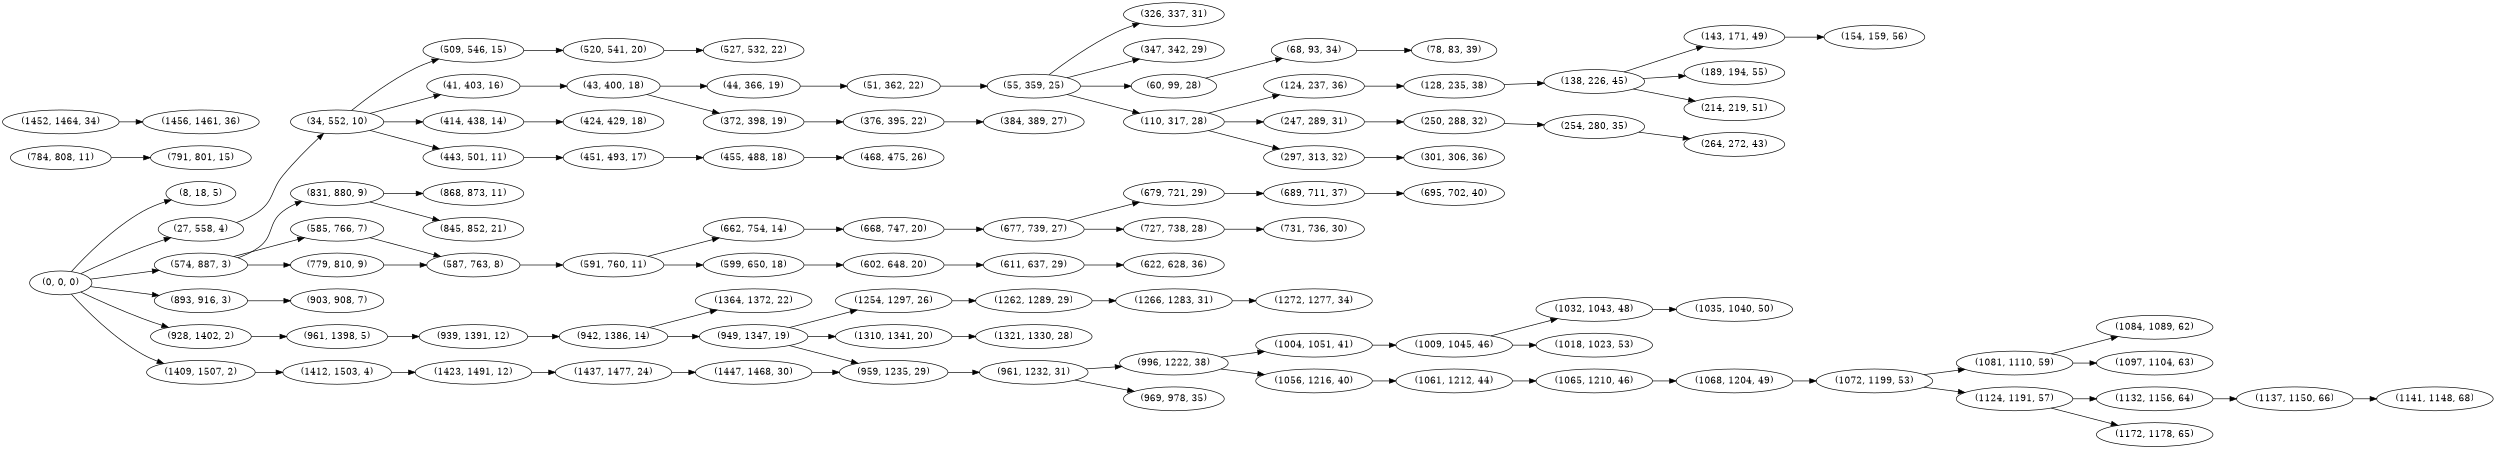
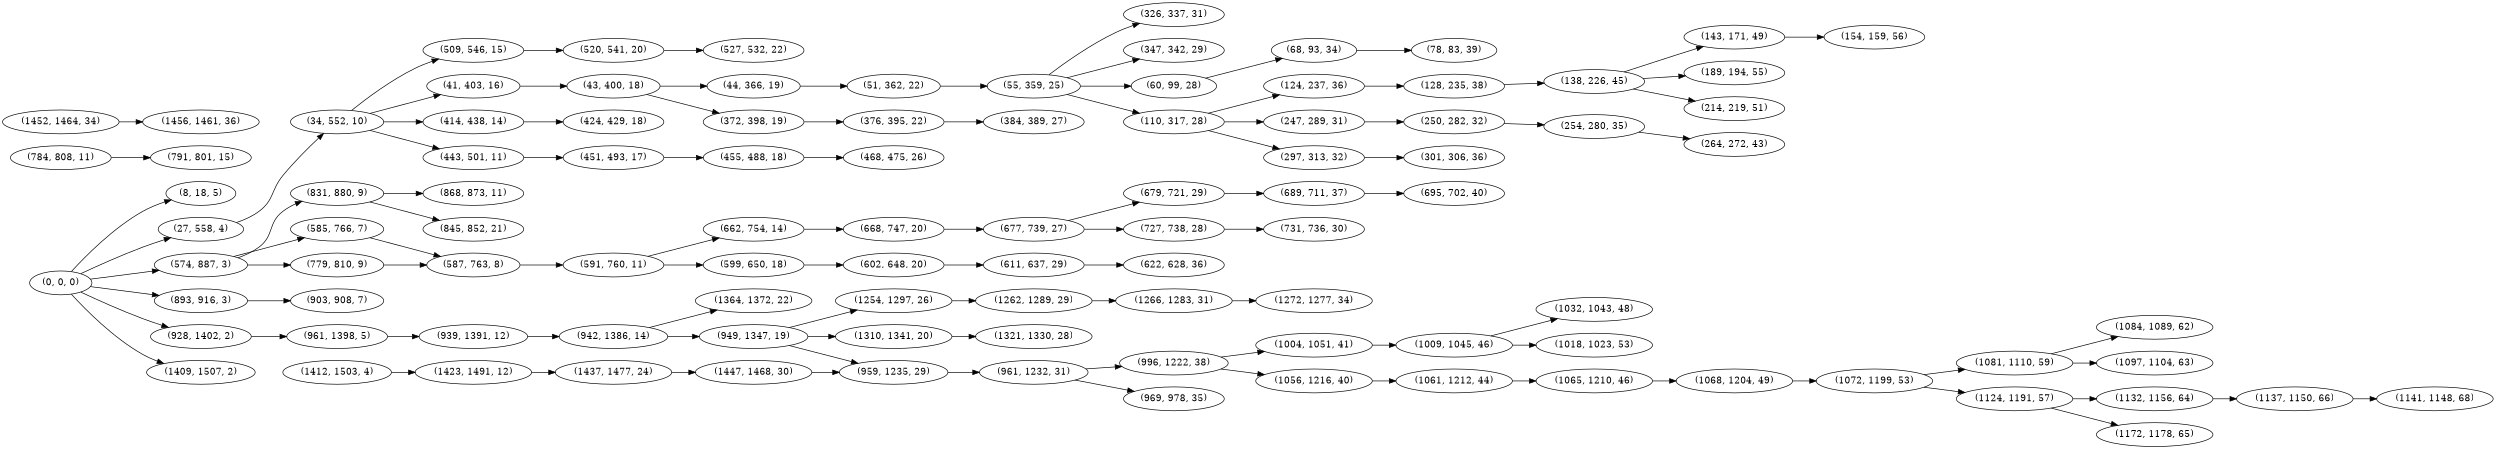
node "(250, 288, 32)": label "(250, 288, 32)" -> "(250, 282, 32)"
node "(1035, 1040, 50)": removed
edge "(1409, 1507, 2)" -> "(1412, 1503, 4)": removed
